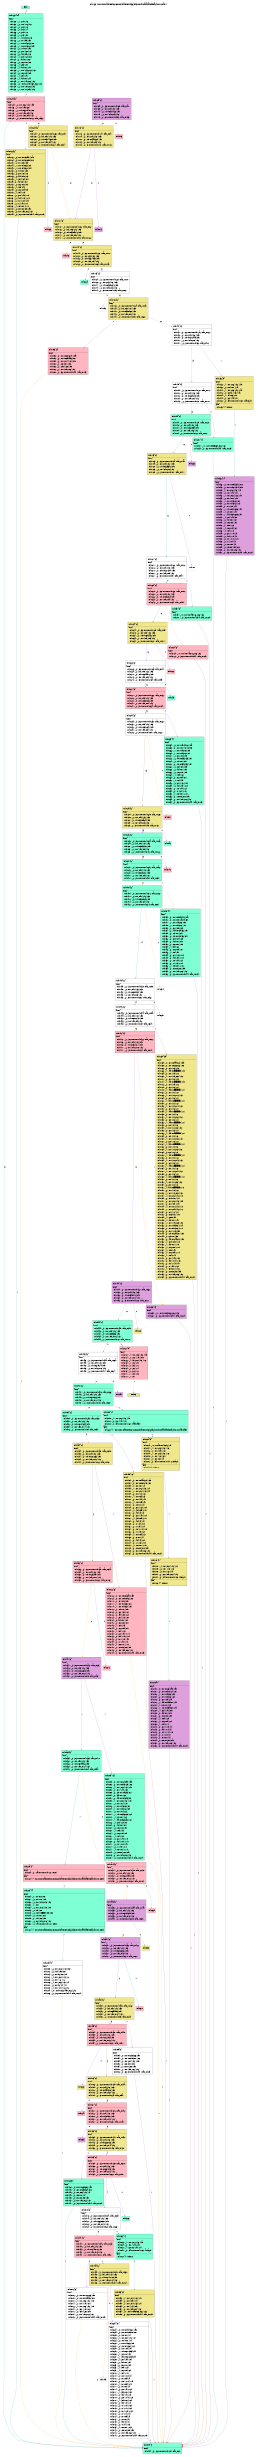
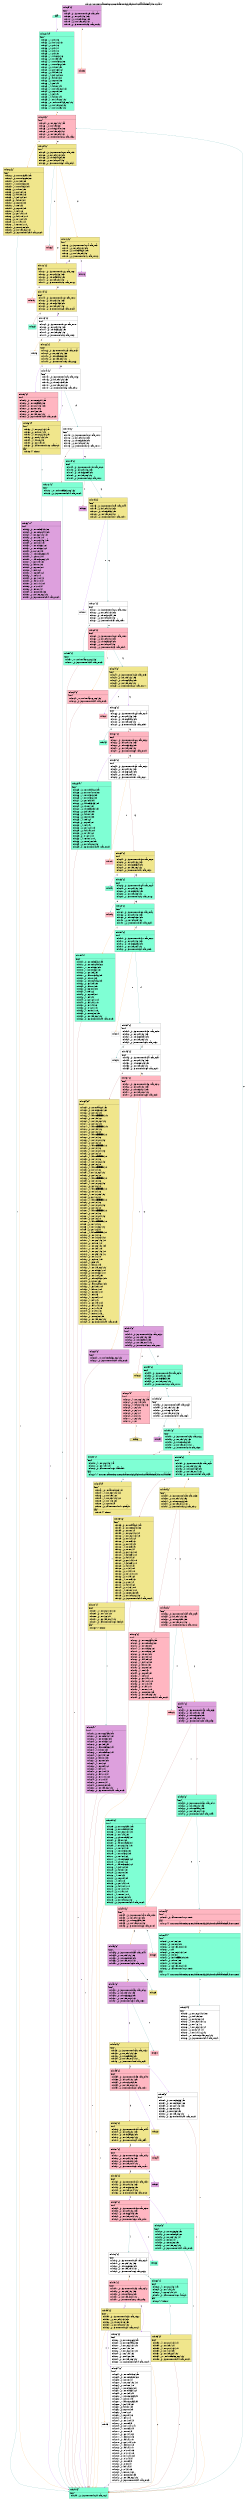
node "Entry": label "Entry" -> "Final"
edge "0x4016f9 [28]" -> "0x401715 [28]": now "0x4016dd [28]" -> "0x401715 [28]"
